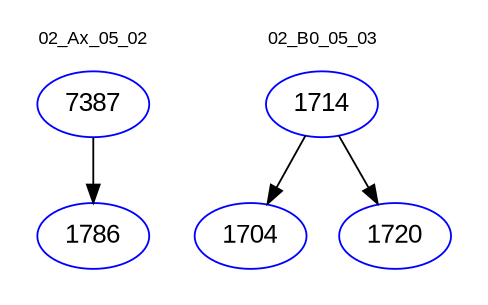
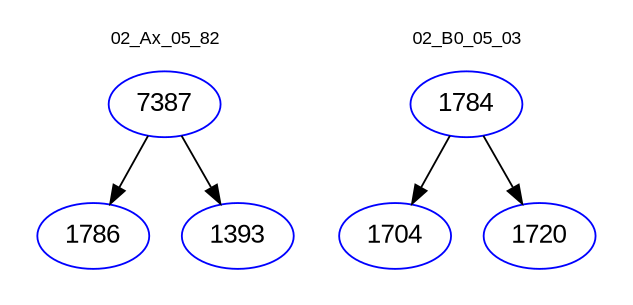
cluster "02_Ax_05_02": label "02_Ax_05_02" -> "02_Ax_05_82"
node "1714": label "1714" -> "1784"
node "1393": added
